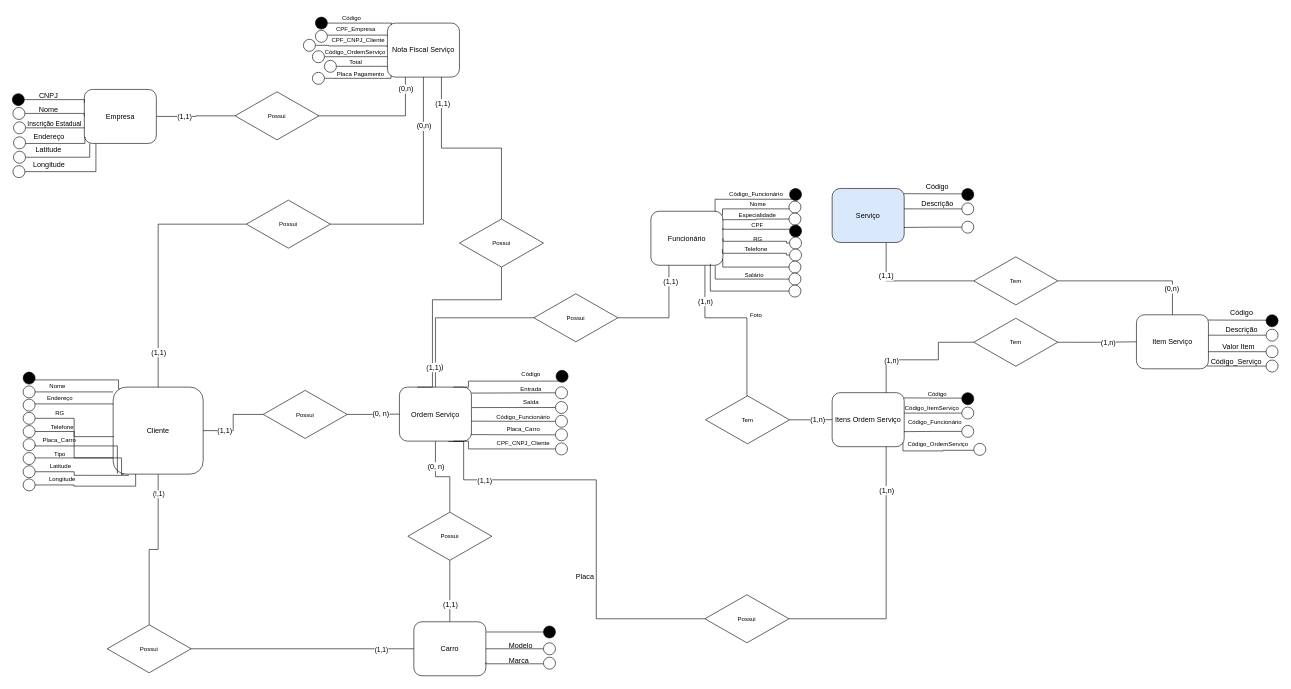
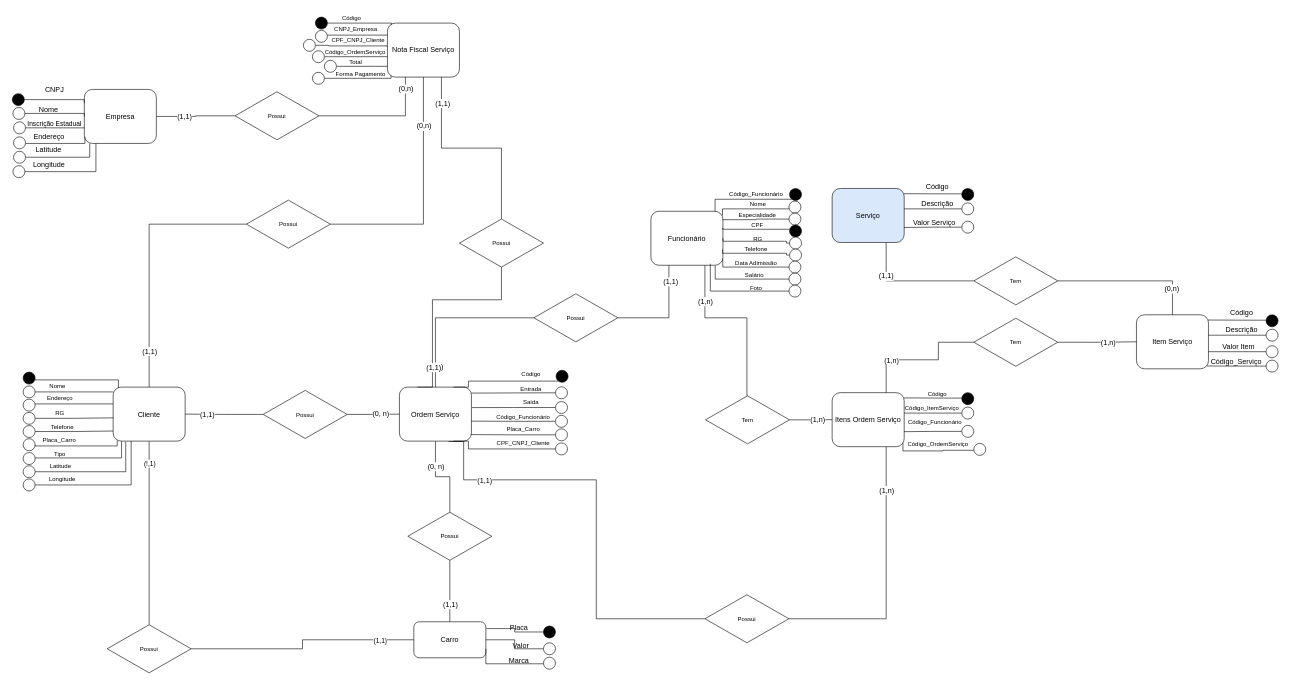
node "CPF_Empresa": label "CPF_Empresa" -> "CNPJ_Empresa"
node "Placa Pagamento": label "Placa Pagamento" -> "Forma Pagamento"
node "CNPJ": moved (48, 95) -> (54, 89)
node "Valor Serviço": added
node "Data Adimissão": added
node "Foto": moved (756, 315) -> (756, 288)
node "Cliente": size 90x87 -> 72x54
node "Placa": moved (585, 577) -> (519, 628)
node "Modelo": label "Modelo" -> "Valor"
node "Carro": size 72x54 -> 72x36
